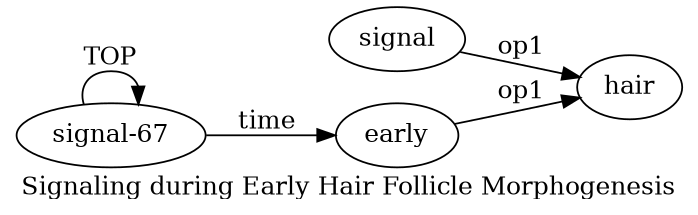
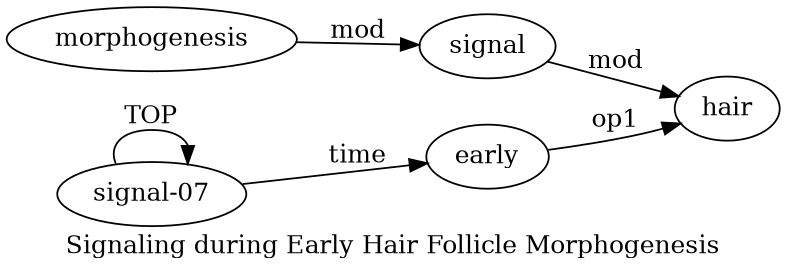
node "morphogenesis": added
edge "signal" -> "hair": label "op1" -> "mod"
node "signal-67": label "signal-67" -> "signal-07"
